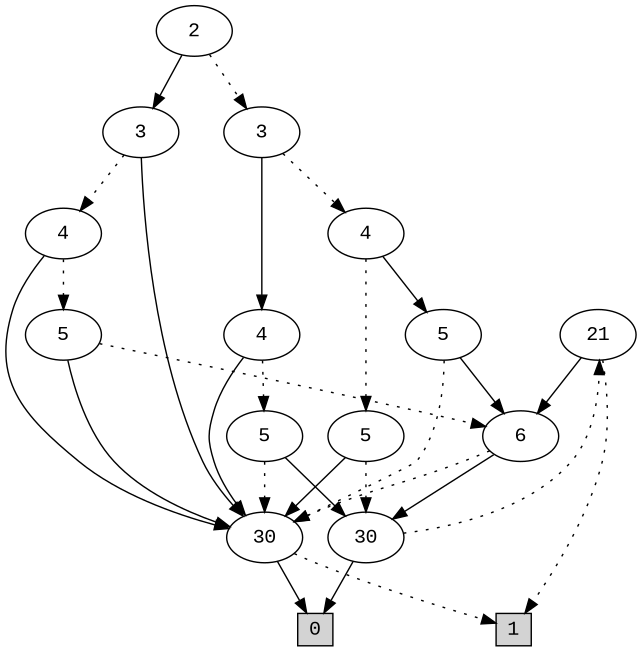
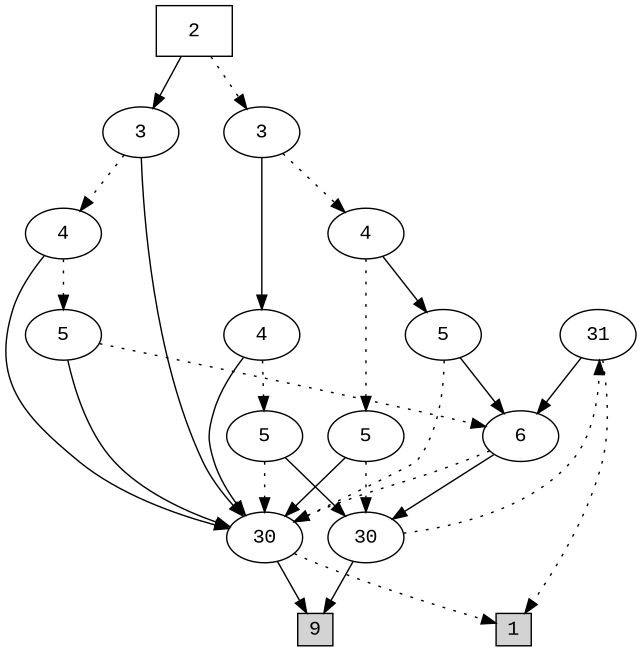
node "2": shape ellipse -> box
node "21": label "21" -> "31"
node "0": label "0" -> "9"
